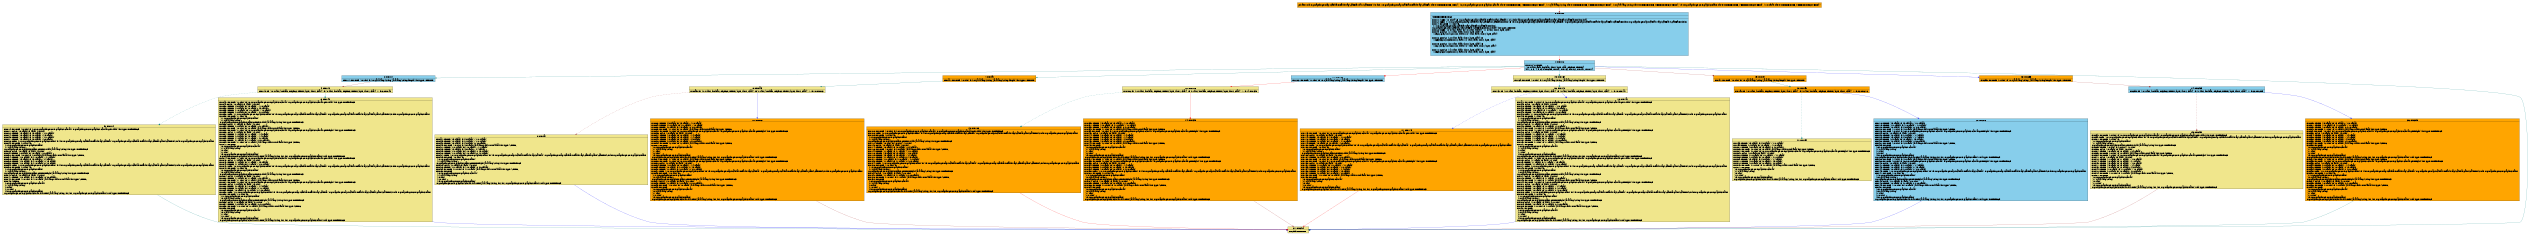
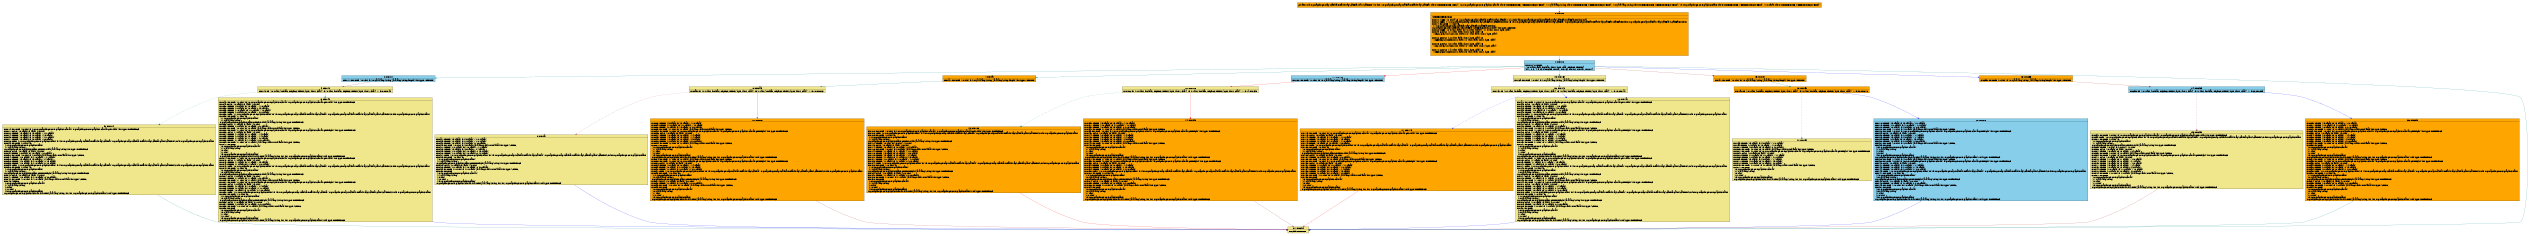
node "0: 0x0000": fillcolor skyblue -> orange
